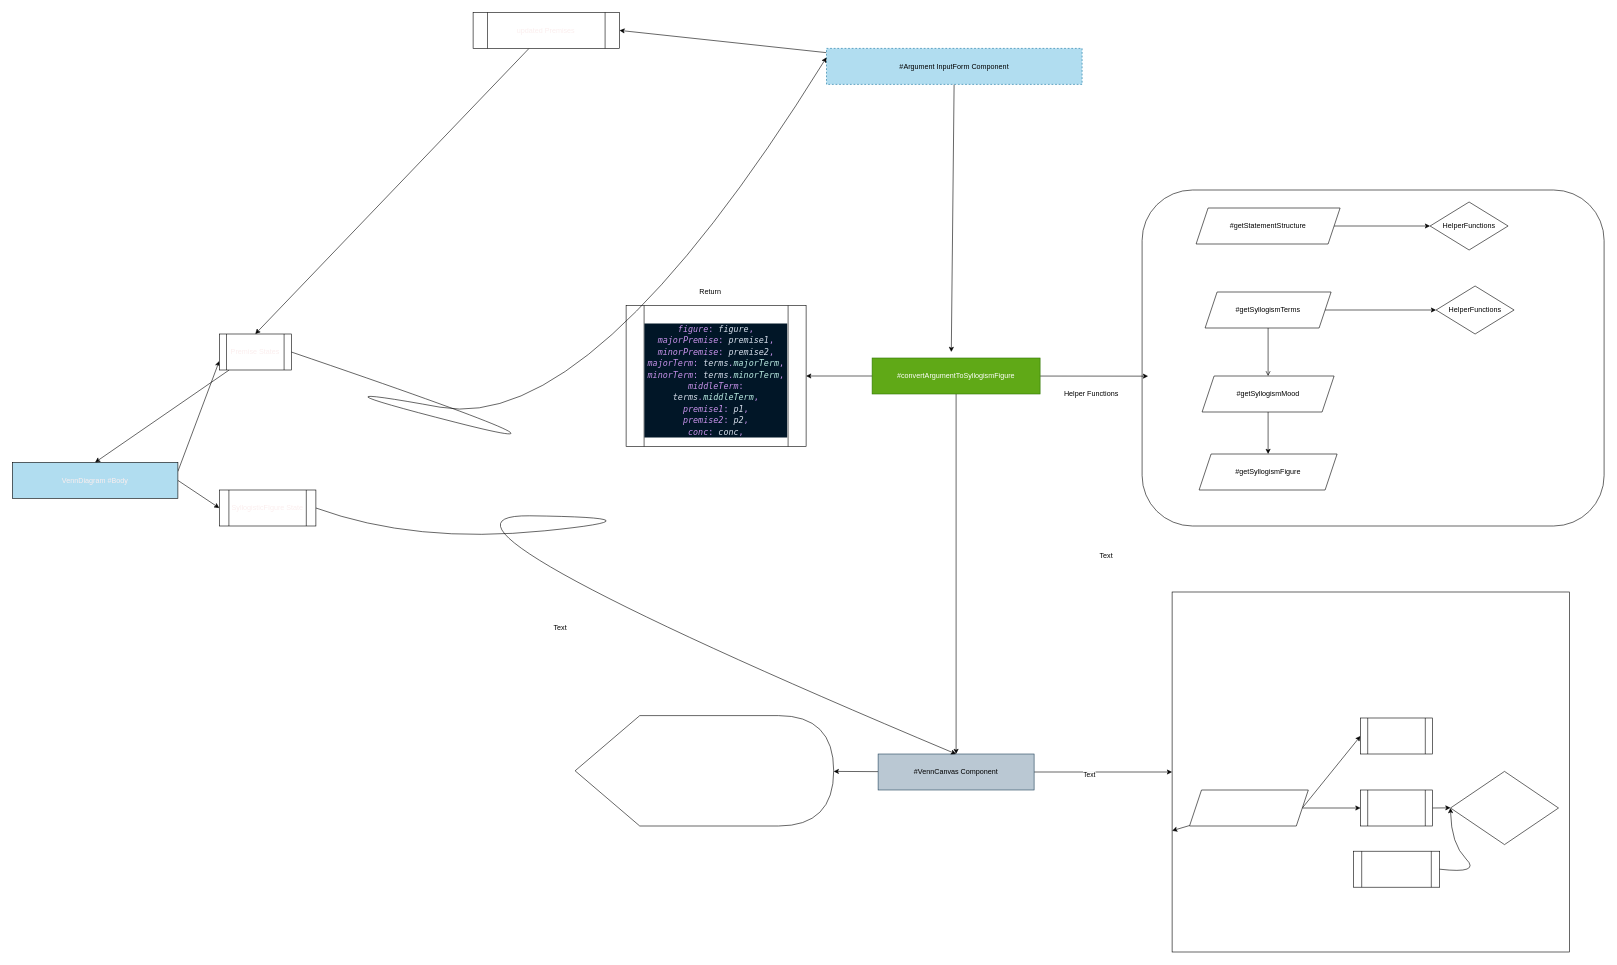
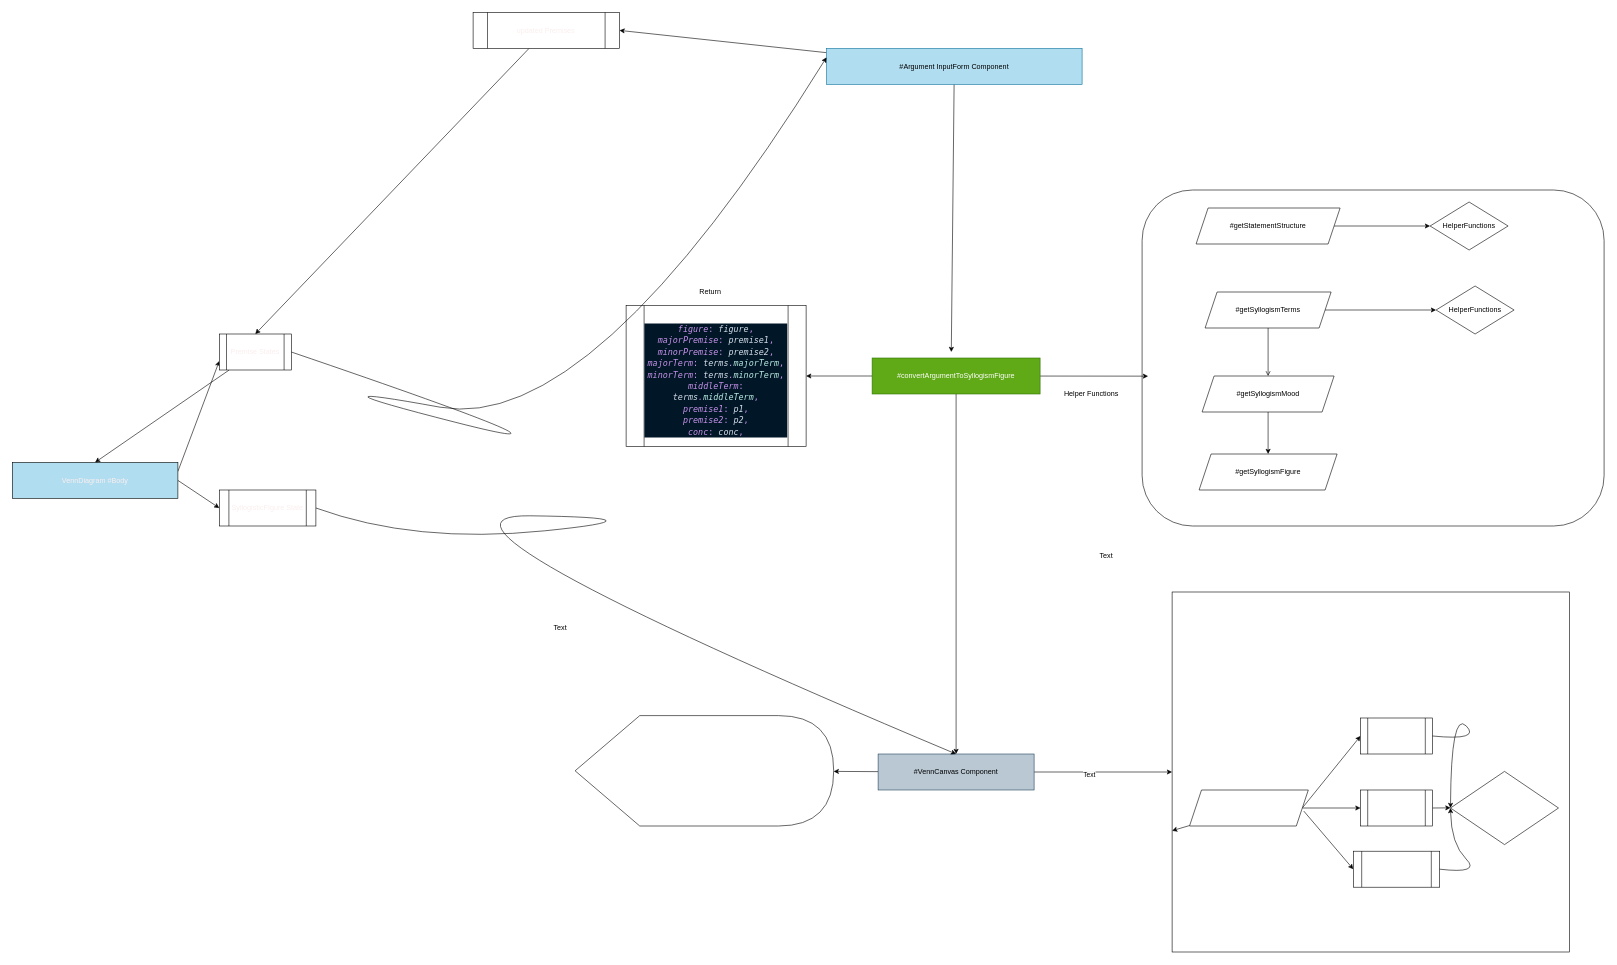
node "#Argument InputForm Component": style dashed -> solid
edge "#fillFirstCircle" -> "#fillCirclesHelperFunction": added
edge "#getCirclesRelation" -> "#fillLeftIntersection": added
